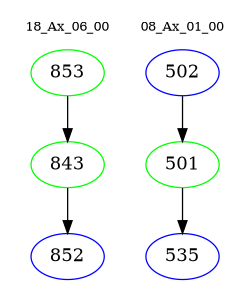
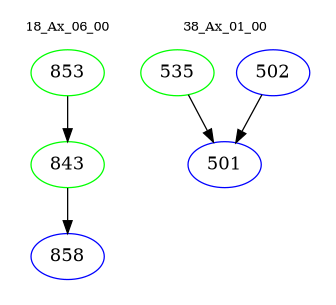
cluster "08_Ax_01_00": label "08_Ax_01_00" -> "38_Ax_01_00"
node "501": color green -> blue
edge "501" -> "535": reversed
node "852": label "852" -> "858"
node "535": color blue -> green
